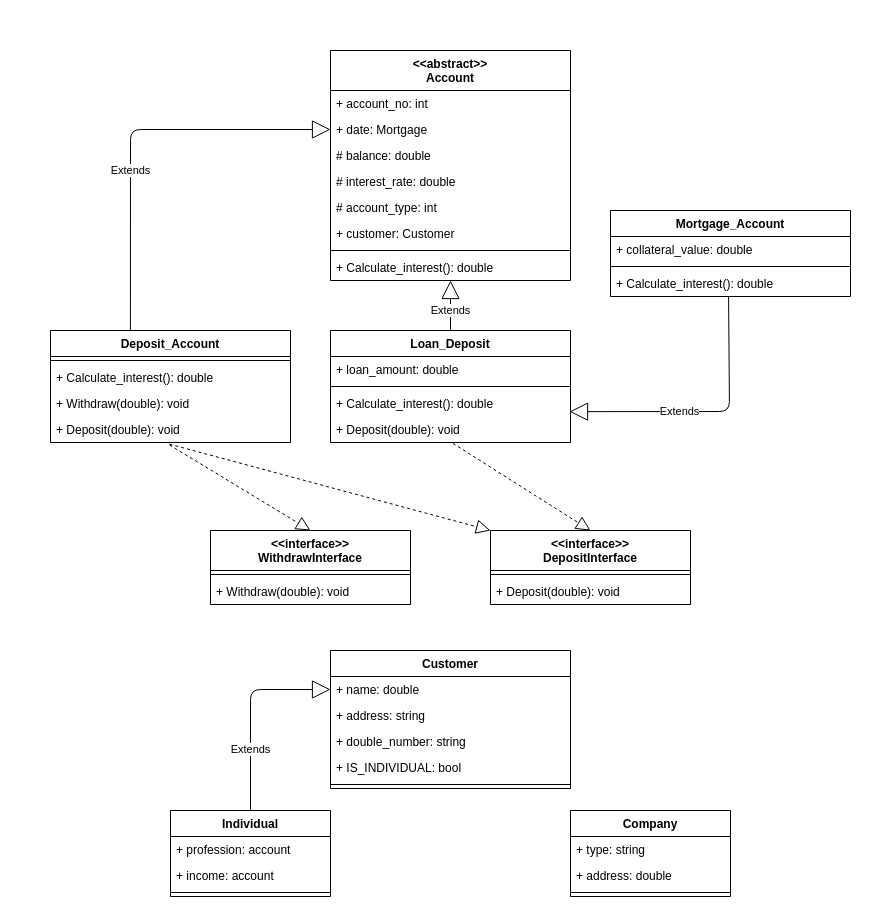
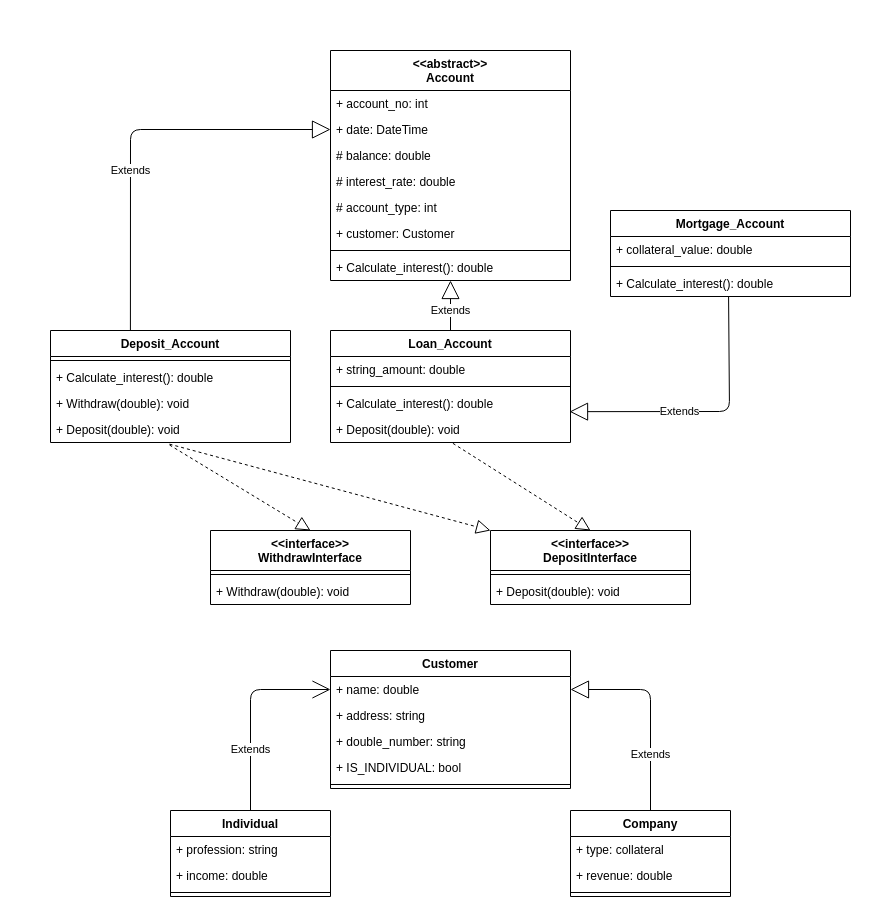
node "+ date: Mortgage": label "+ date: Mortgage" -> "+ date: DateTime"
node "Loan_Deposit": label "Loan_Deposit" -> "Loan_Account"
node "+ loan_amount: double": label "+ loan_amount: double" -> "+ string_amount: double"
edge "Individual" -> "+ name: double": arrowhead block -> open
edge "Company" -> "+ name: double": added, label "Extends"
node "+ profession: account": label "+ profession: account" -> "+ profession: string"
node "+ type: string": label "+ type: string" -> "+ type: collateral"
node "+ income: account": label "+ income: account" -> "+ income: double"
node "+ address: double": label "+ address: double" -> "+ revenue: double"
